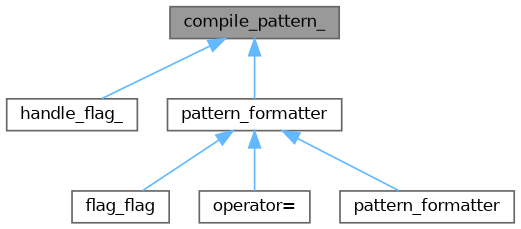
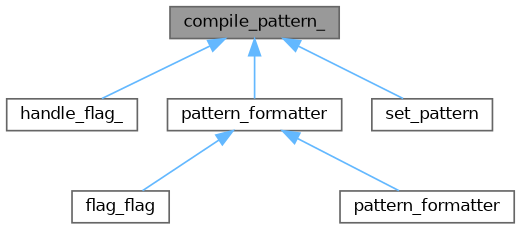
node "set_pattern": added
node "operator=": removed
